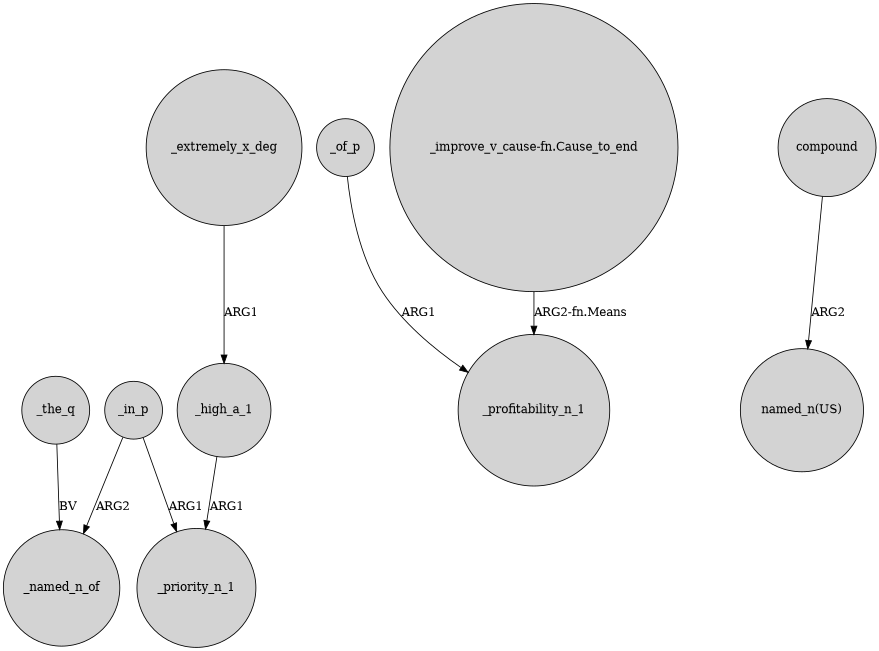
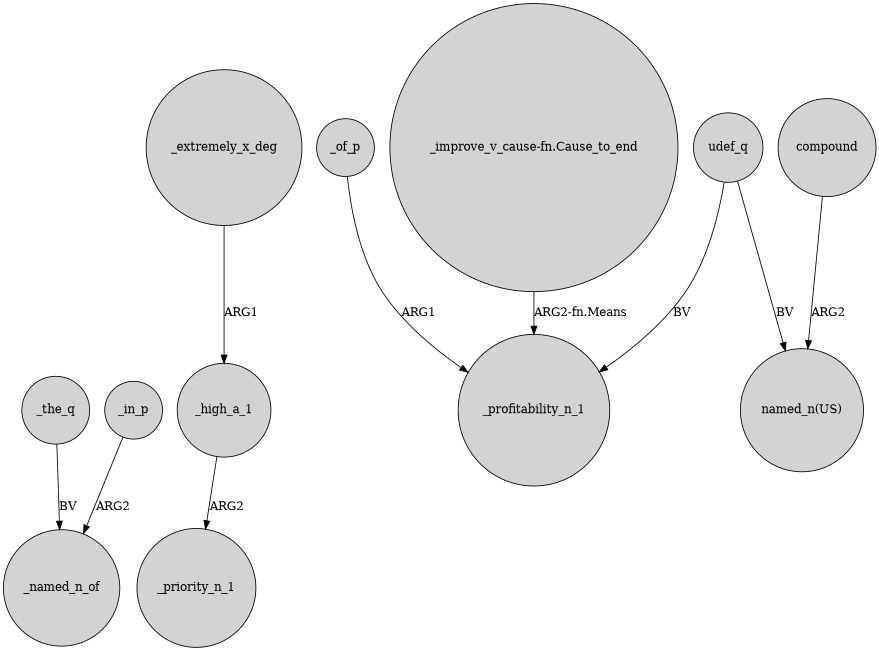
node "udef_q": added
edge "_in_p" -> "_priority_n_1": removed, label "ARG1"
edge "_high_a_1" -> "_priority_n_1": label "ARG1" -> "ARG2"
